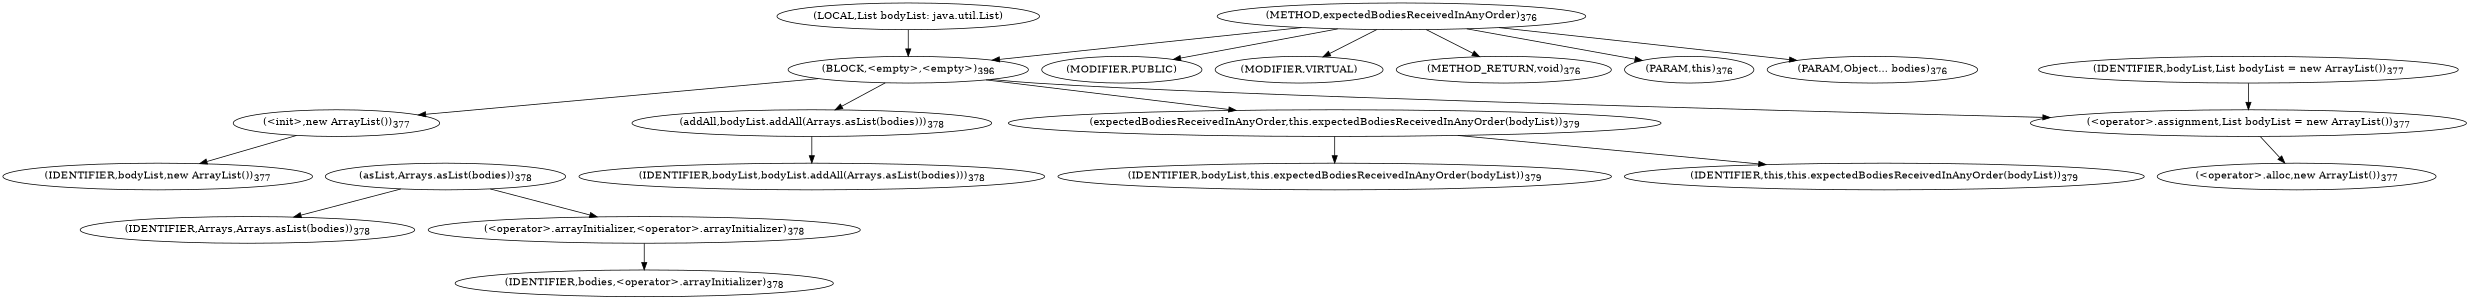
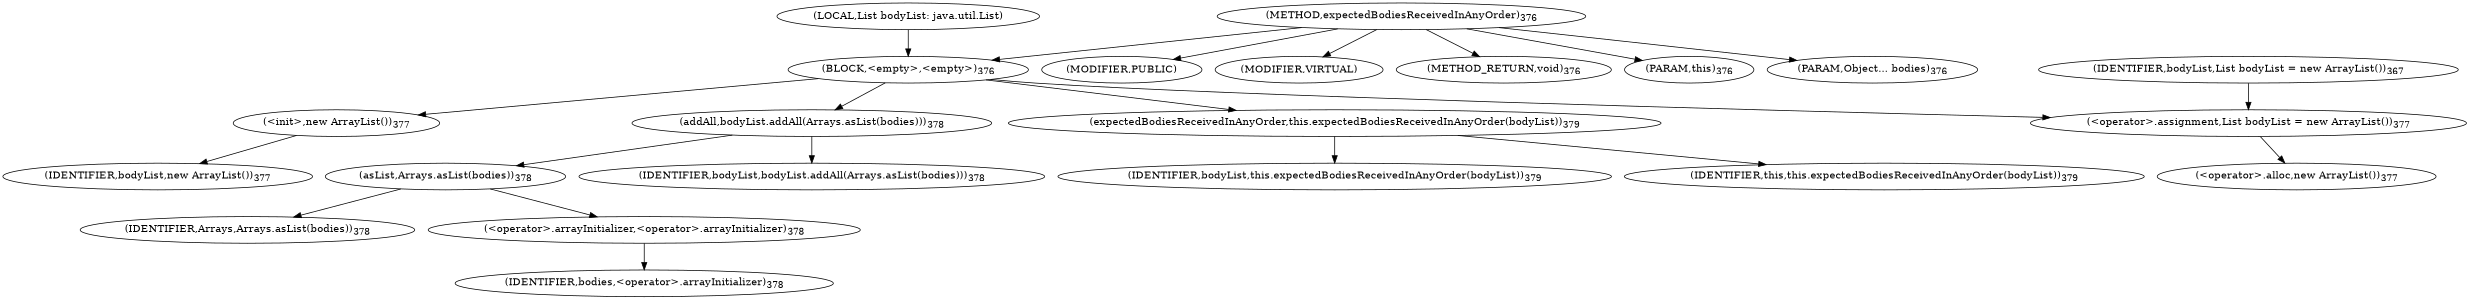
node "(BLOCK,<empty>,<empty>)": text "396" -> "376"
node "(IDENTIFIER,bodyList,List bodyList = new ArrayList())": text "377" -> "367"
edge "(addAll,bodyList.addAll(Arrays.asList(bodies)))" -> "(asList,Arrays.asList(bodies))": added
